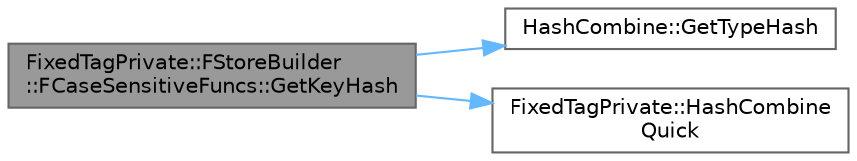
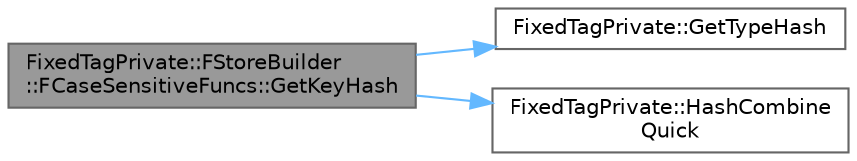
node "HashCombine::GetTypeHash": label "HashCombine::GetTypeHash" -> "FixedTagPrivate::GetTypeHash"
